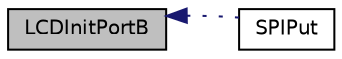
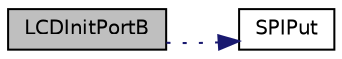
edge "SPIPut" -> "LCDInitPortB": reversed
